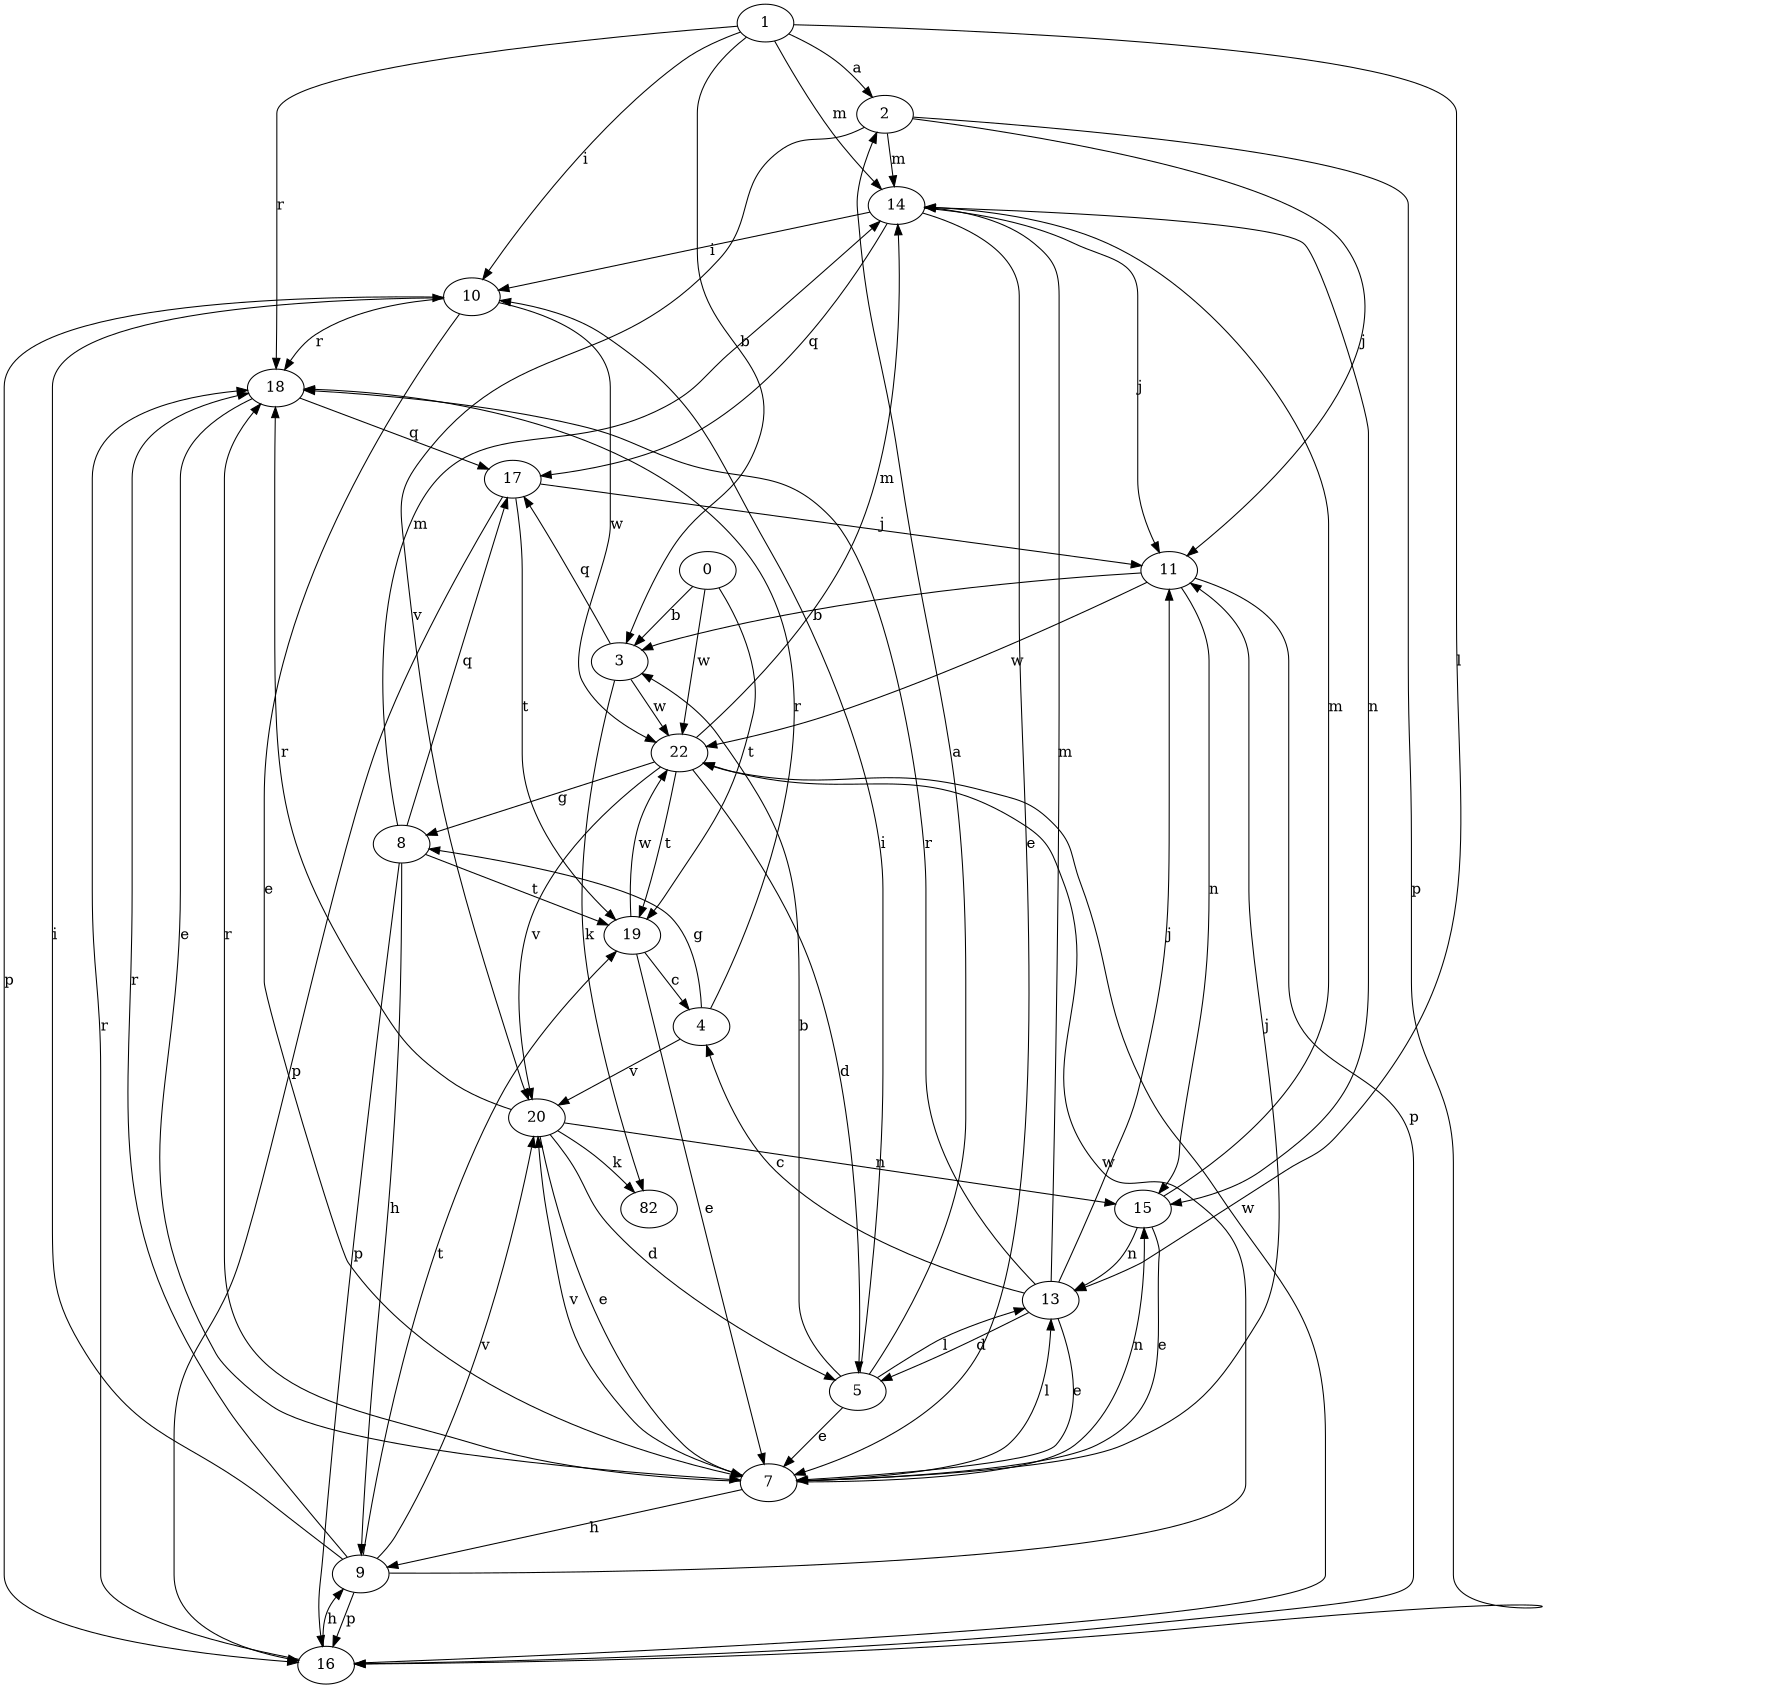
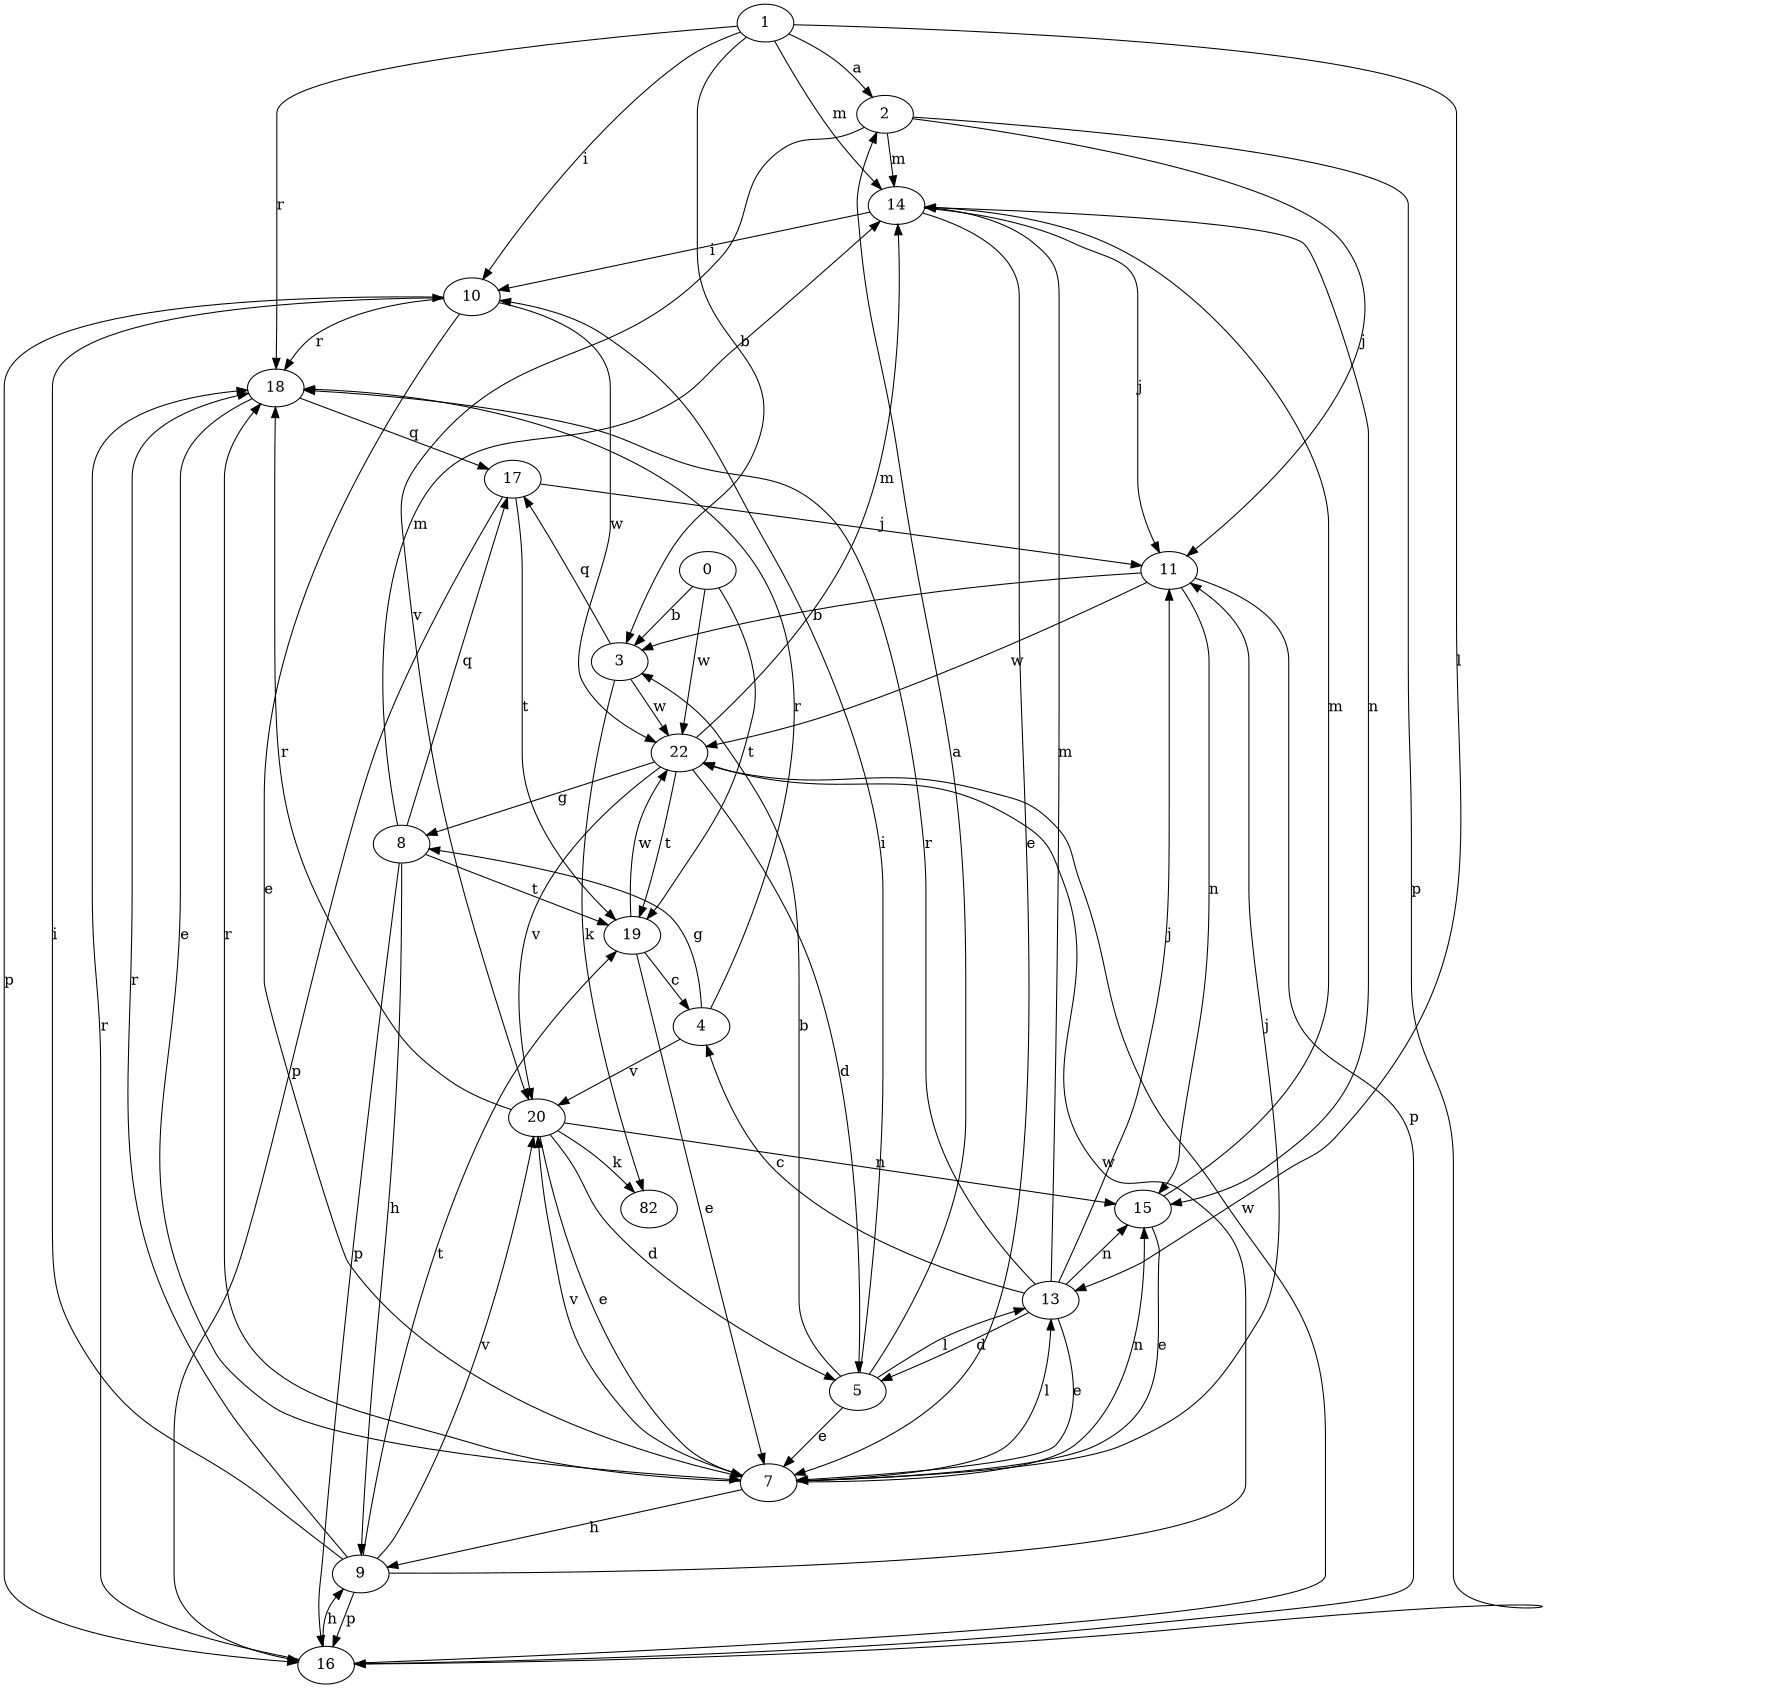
edge "14" -> "17": removed, label "q"
edge "15" -> "13": reversed
